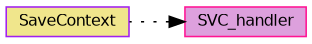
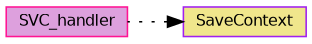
edge "SaveContext" -> "SVC_handler": reversed
